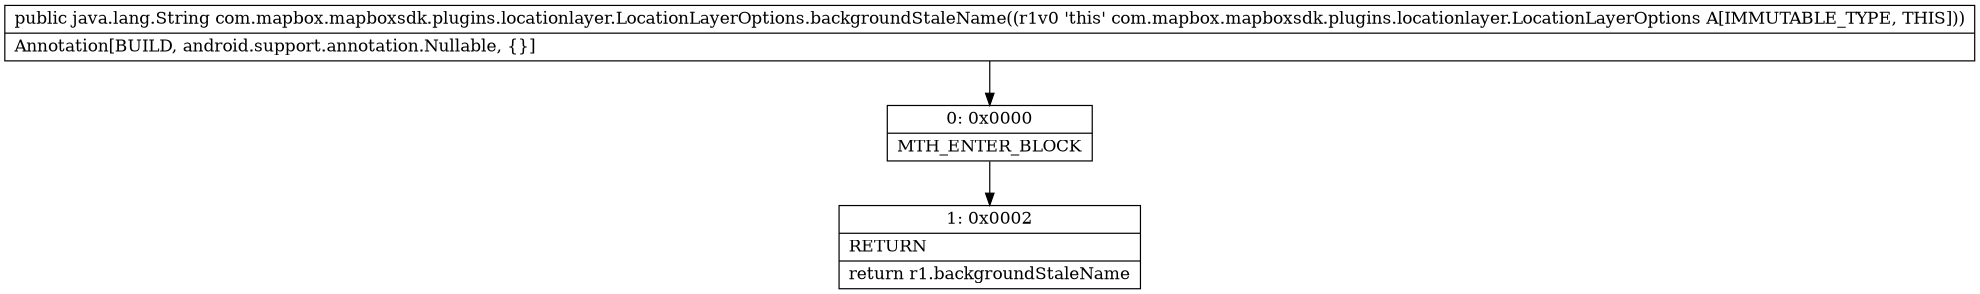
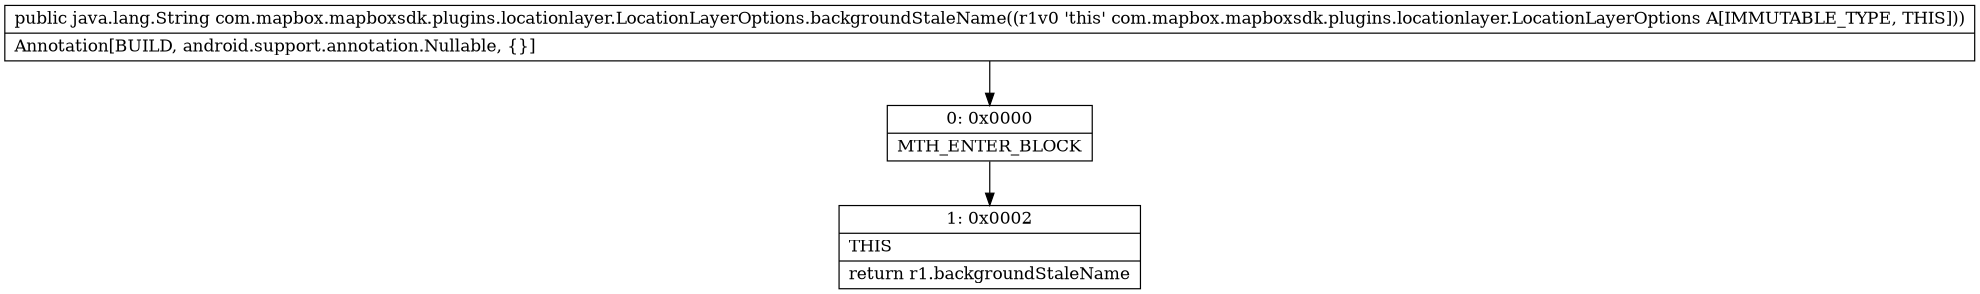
node "1: 0x0002": text "RETURN" -> "THIS"
